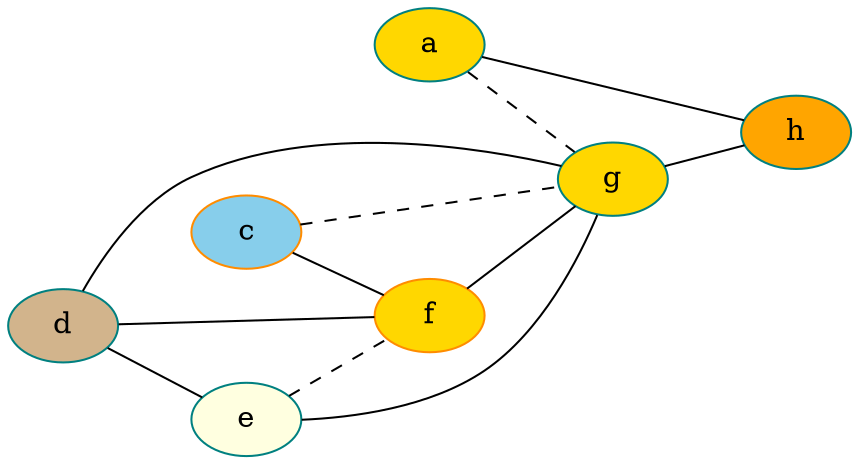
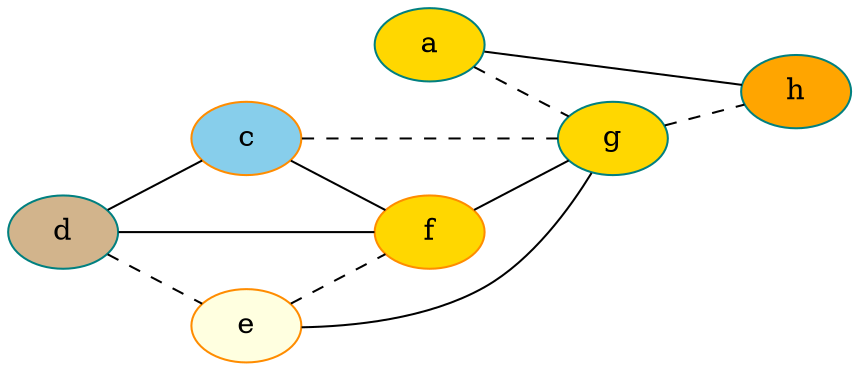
edge "g" -- "d": now "c" -- "d"
edge "h" -- "g": style solid -> dashed
edge "d" -- "e": style solid -> dashed
node "e": color teal -> darkorange
